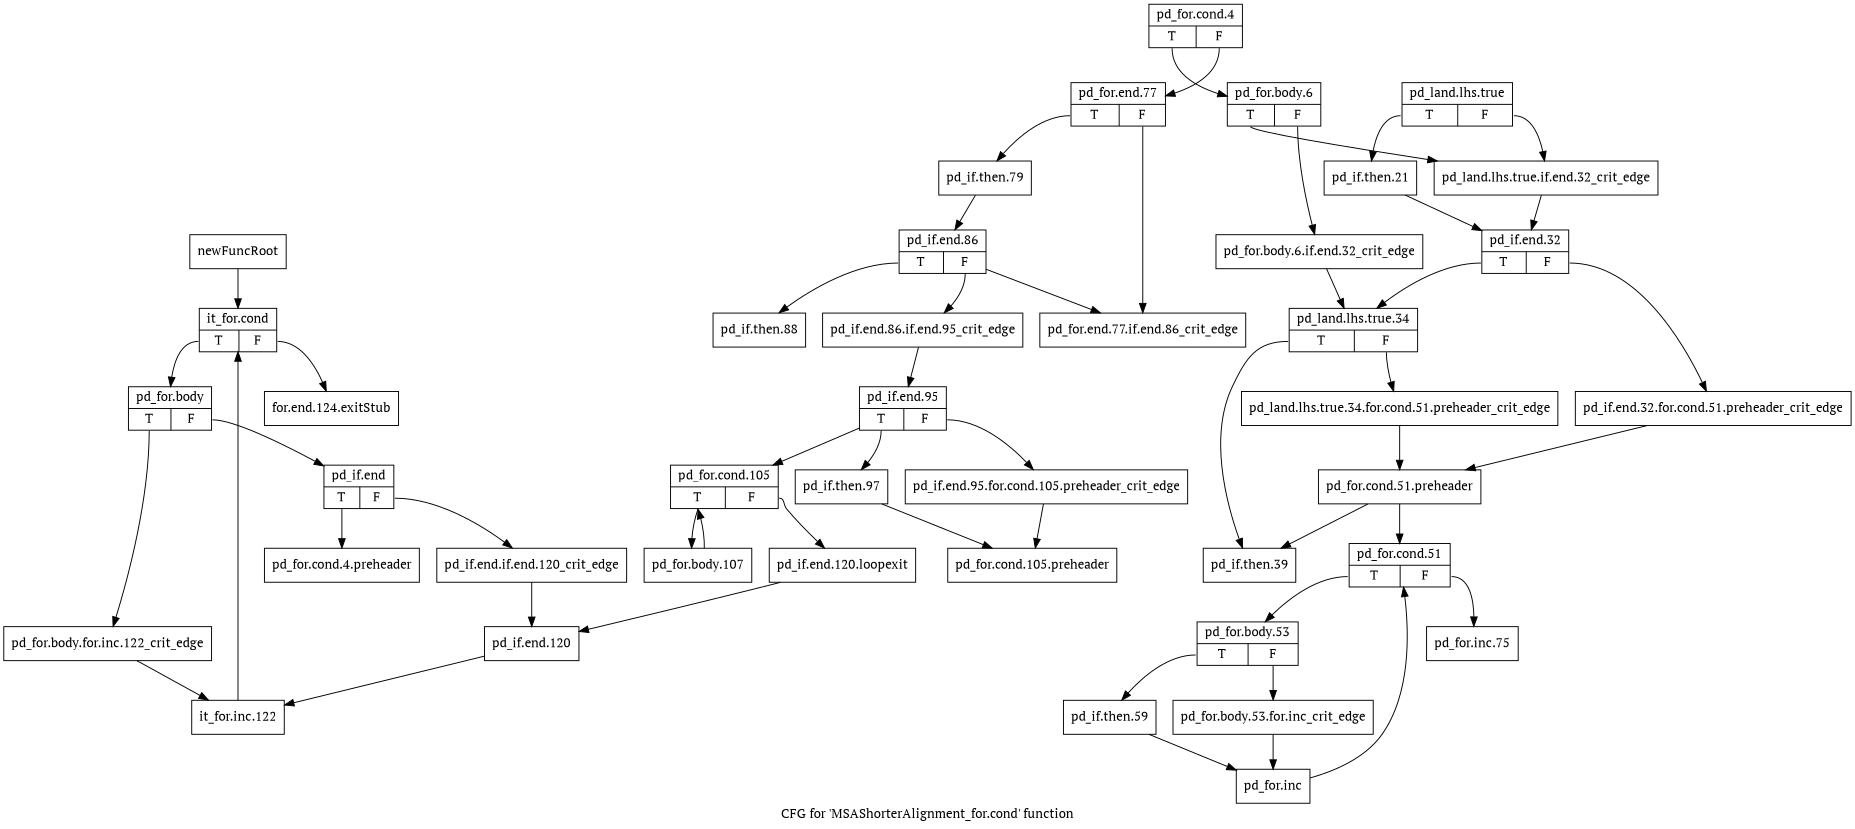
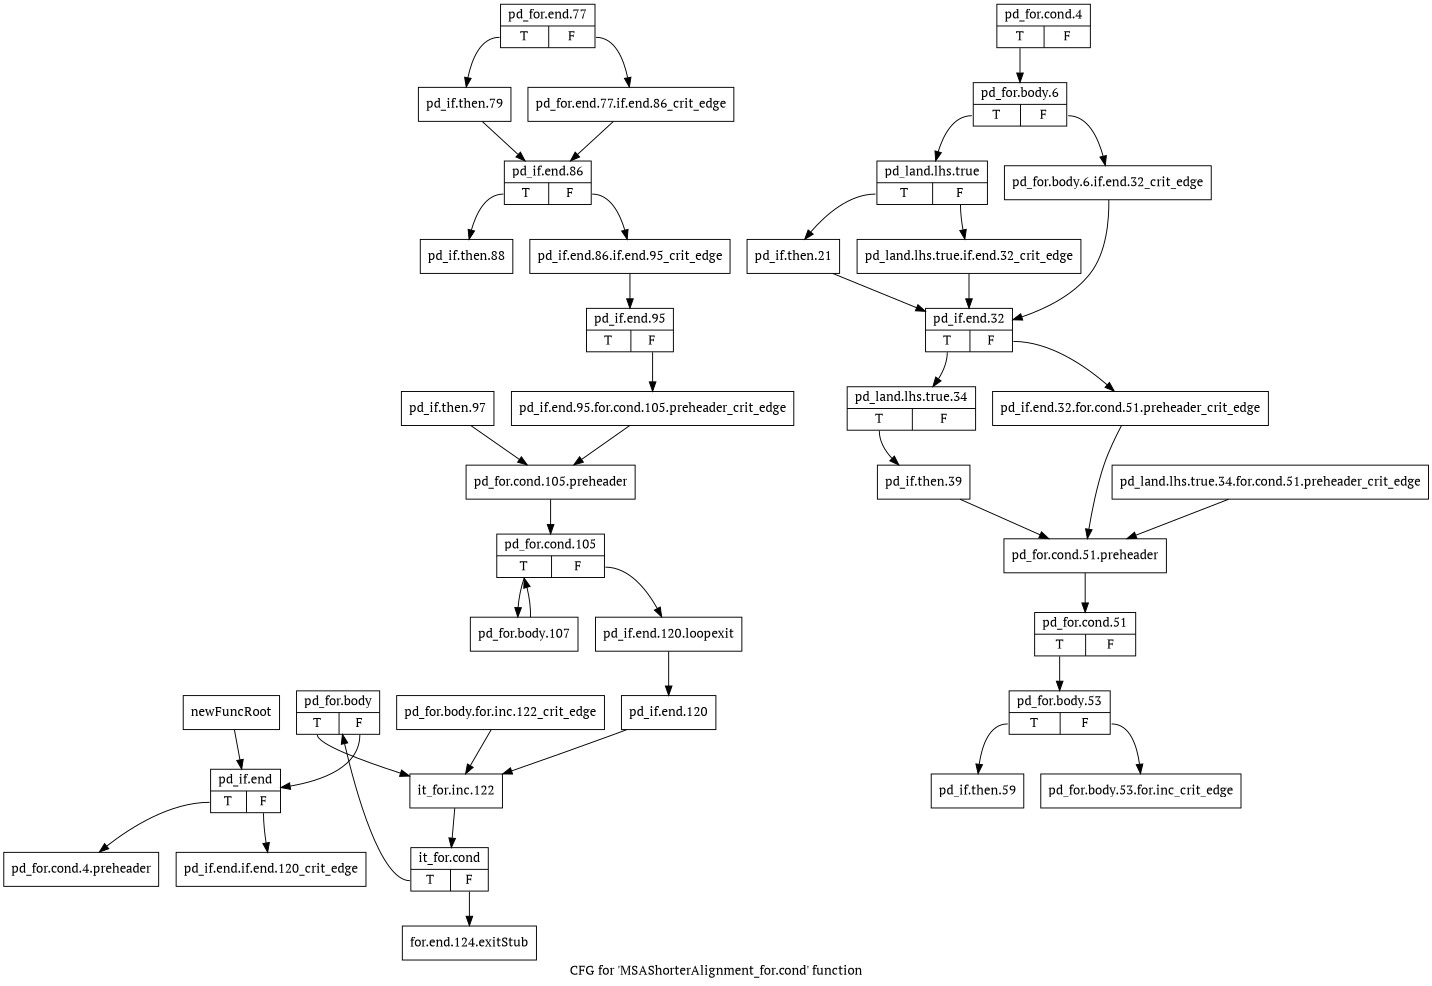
edge "pd_for.cond.4" -> "pd_for.end.77": removed
edge "pd_for.body.6" -> "pd_land.lhs.true.if.end.32_crit_edge": now "pd_for.body.6" -> "pd_land.lhs.true"
edge "newFuncRoot" -> "it_for.cond": now "newFuncRoot" -> "pd_if.end"
edge "pd_for.body.6.if.end.32_crit_edge" -> "pd_land.lhs.true.34": now "pd_for.body.6.if.end.32_crit_edge" -> "pd_if.end.32"
edge "pd_if.end.86" -> "pd_for.end.77.if.end.86_crit_edge": reversed
edge "pd_land.lhs.true.34" -> "pd_land.lhs.true.34.for.cond.51.preheader_crit_edge": removed
edge "pd_if.end.95" -> "pd_for.cond.105": now "pd_for.cond.105.preheader" -> "pd_for.cond.105"
edge "pd_if.end.95" -> "pd_if.then.97": removed
edge "pd_for.cond.51.preheader" -> "pd_if.then.39": reversed
edge "pd_for.body" -> "pd_for.body.for.inc.122_crit_edge": now "pd_for.body" -> "it_for.inc.122"
edge "pd_if.end.if.end.120_crit_edge" -> "pd_if.end.120": removed
node "pd_for.inc.75": removed
node "pd_for.inc": removed
